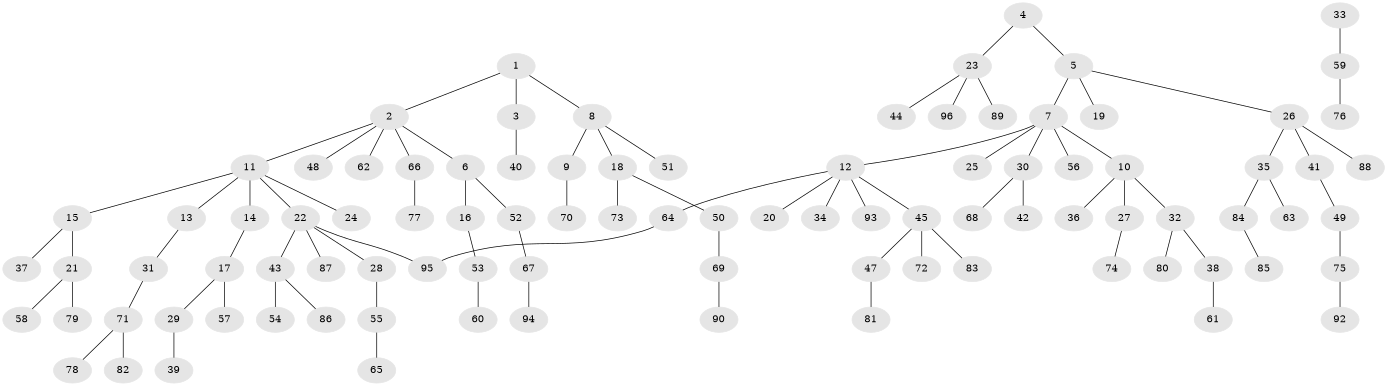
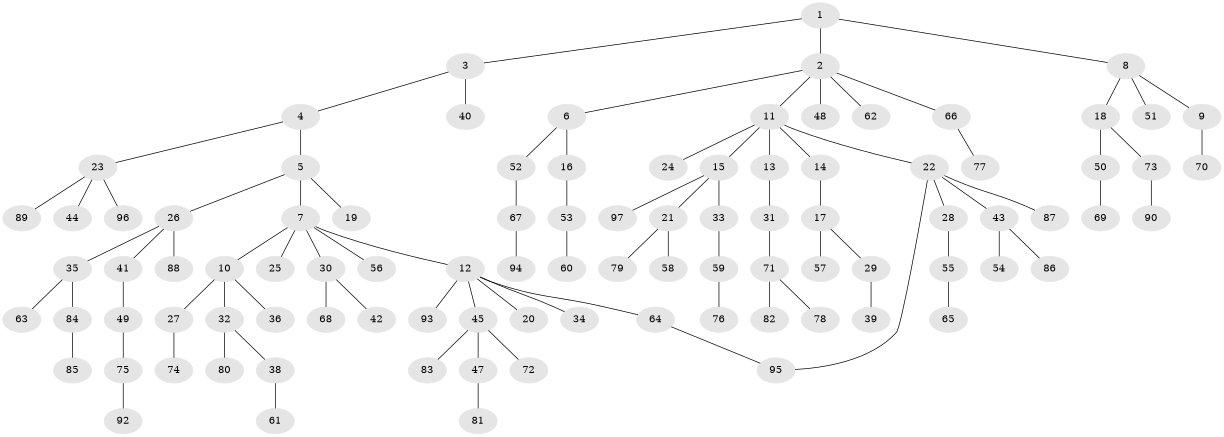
edge "3" -- "4": added
edge "15" -- "33": added
node "37": label "37" -> "97"
edge "69" -- "90": now "73" -- "90"
